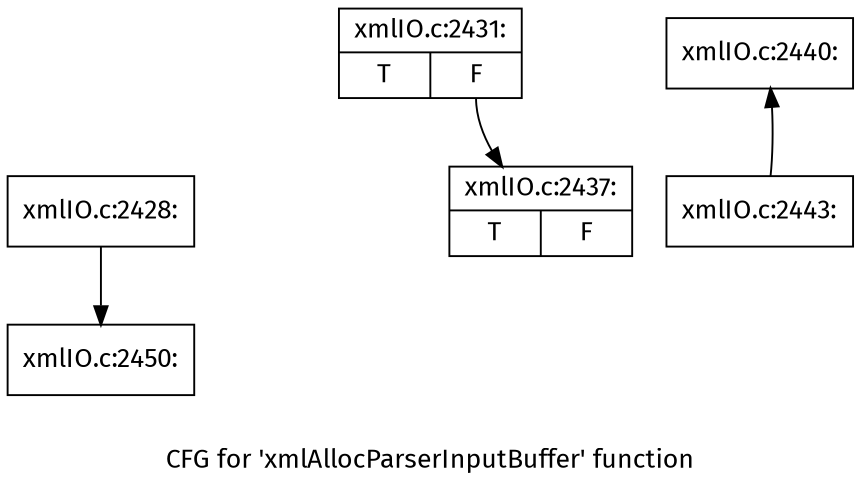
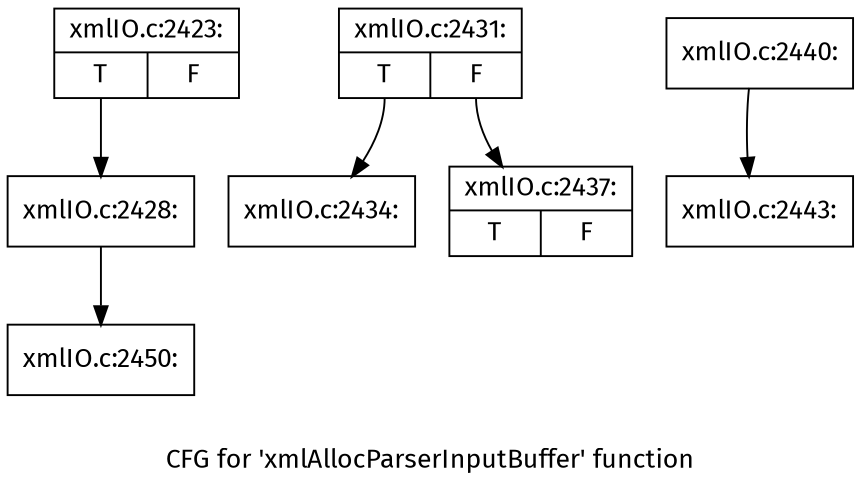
node "xmlIO.c:2423:": added
edge "xmlIO.c:2443:" -> "xmlIO.c:2440:": reversed
node "xmlIO.c:2434:": added
